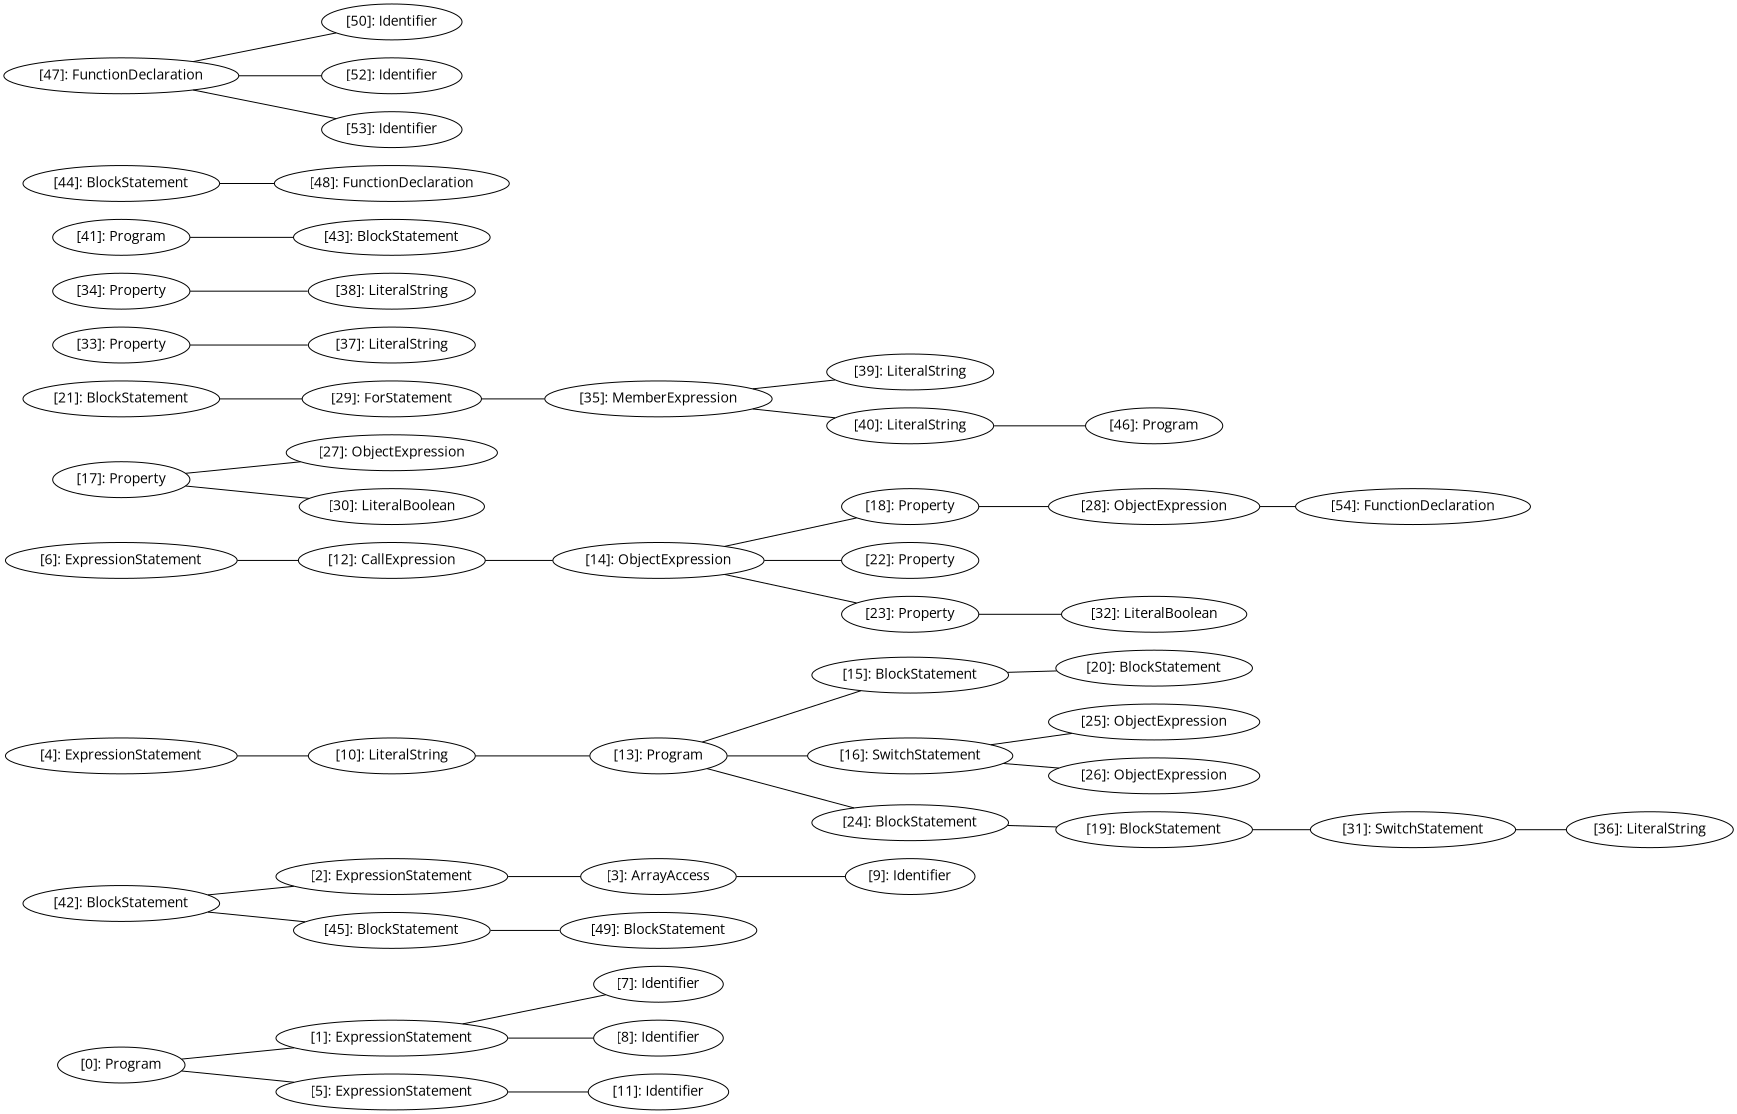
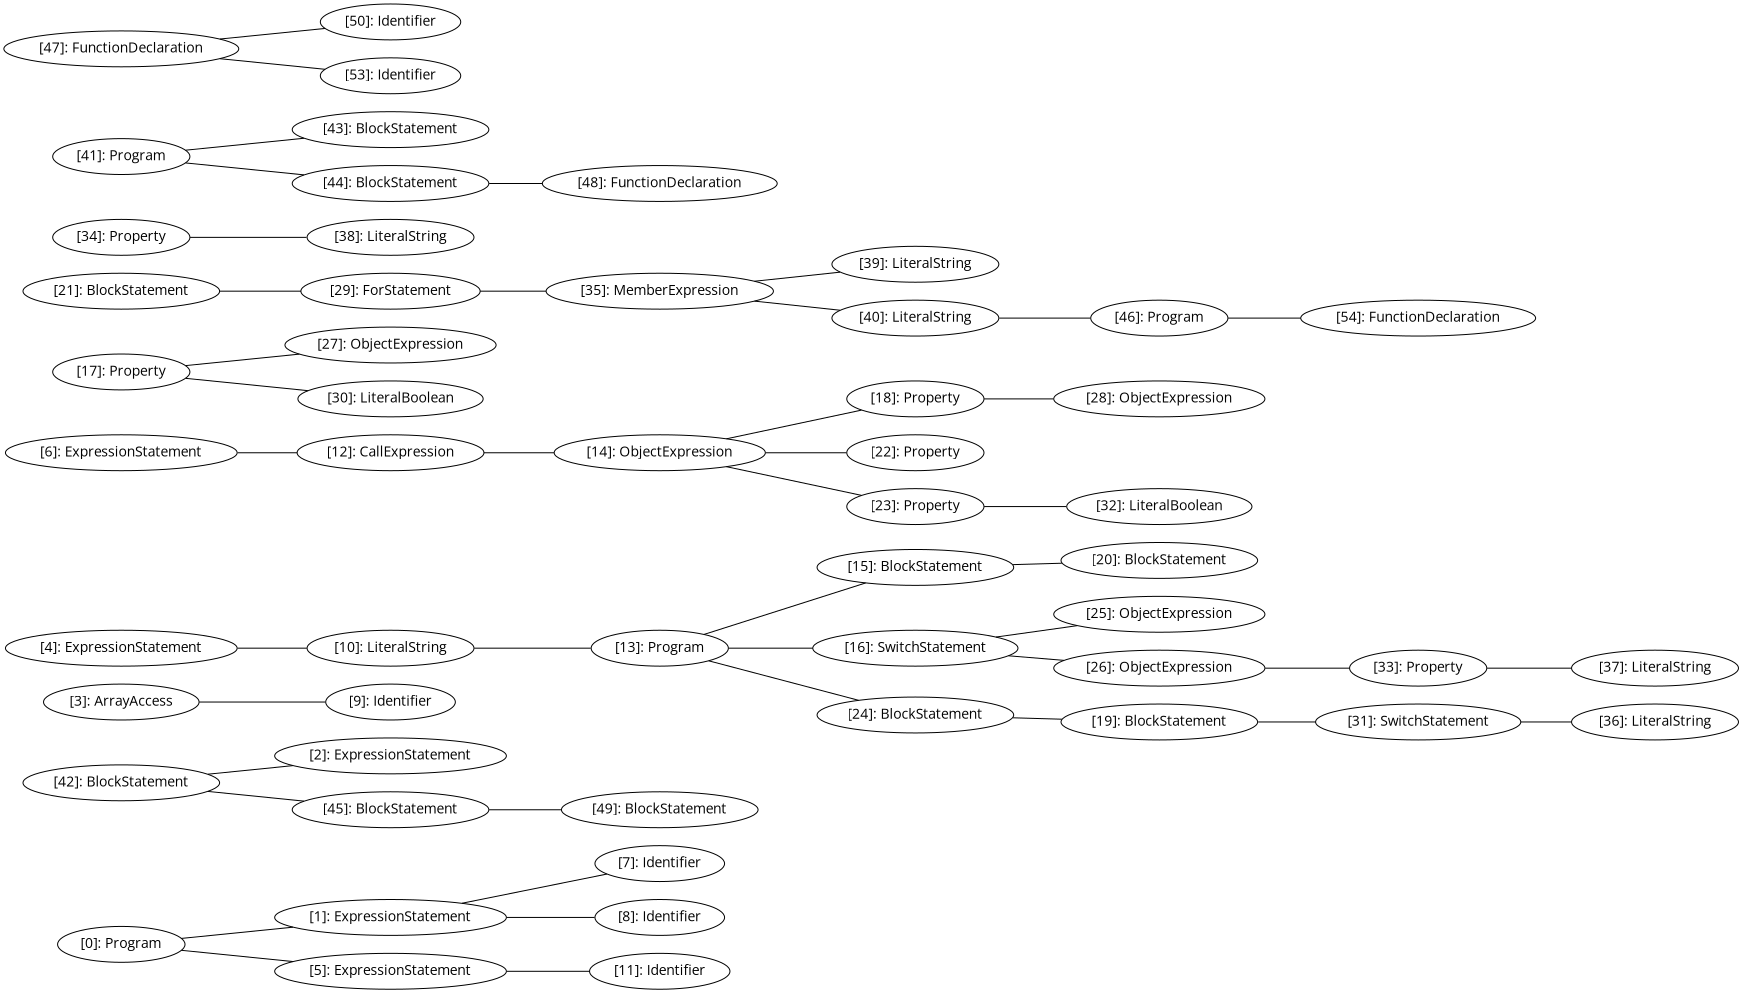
node "[52]: Identifier": removed
edge "[41]: Program" -- "[44]: BlockStatement": added
edge "[28]: ObjectExpression" -- "[54]: FunctionDeclaration": now "[46]: Program" -- "[54]: FunctionDeclaration"
edge "[26]: ObjectExpression" -- "[33]: Property": added
edge "[2]: ExpressionStatement" -- "[3]: ArrayAccess": removed
